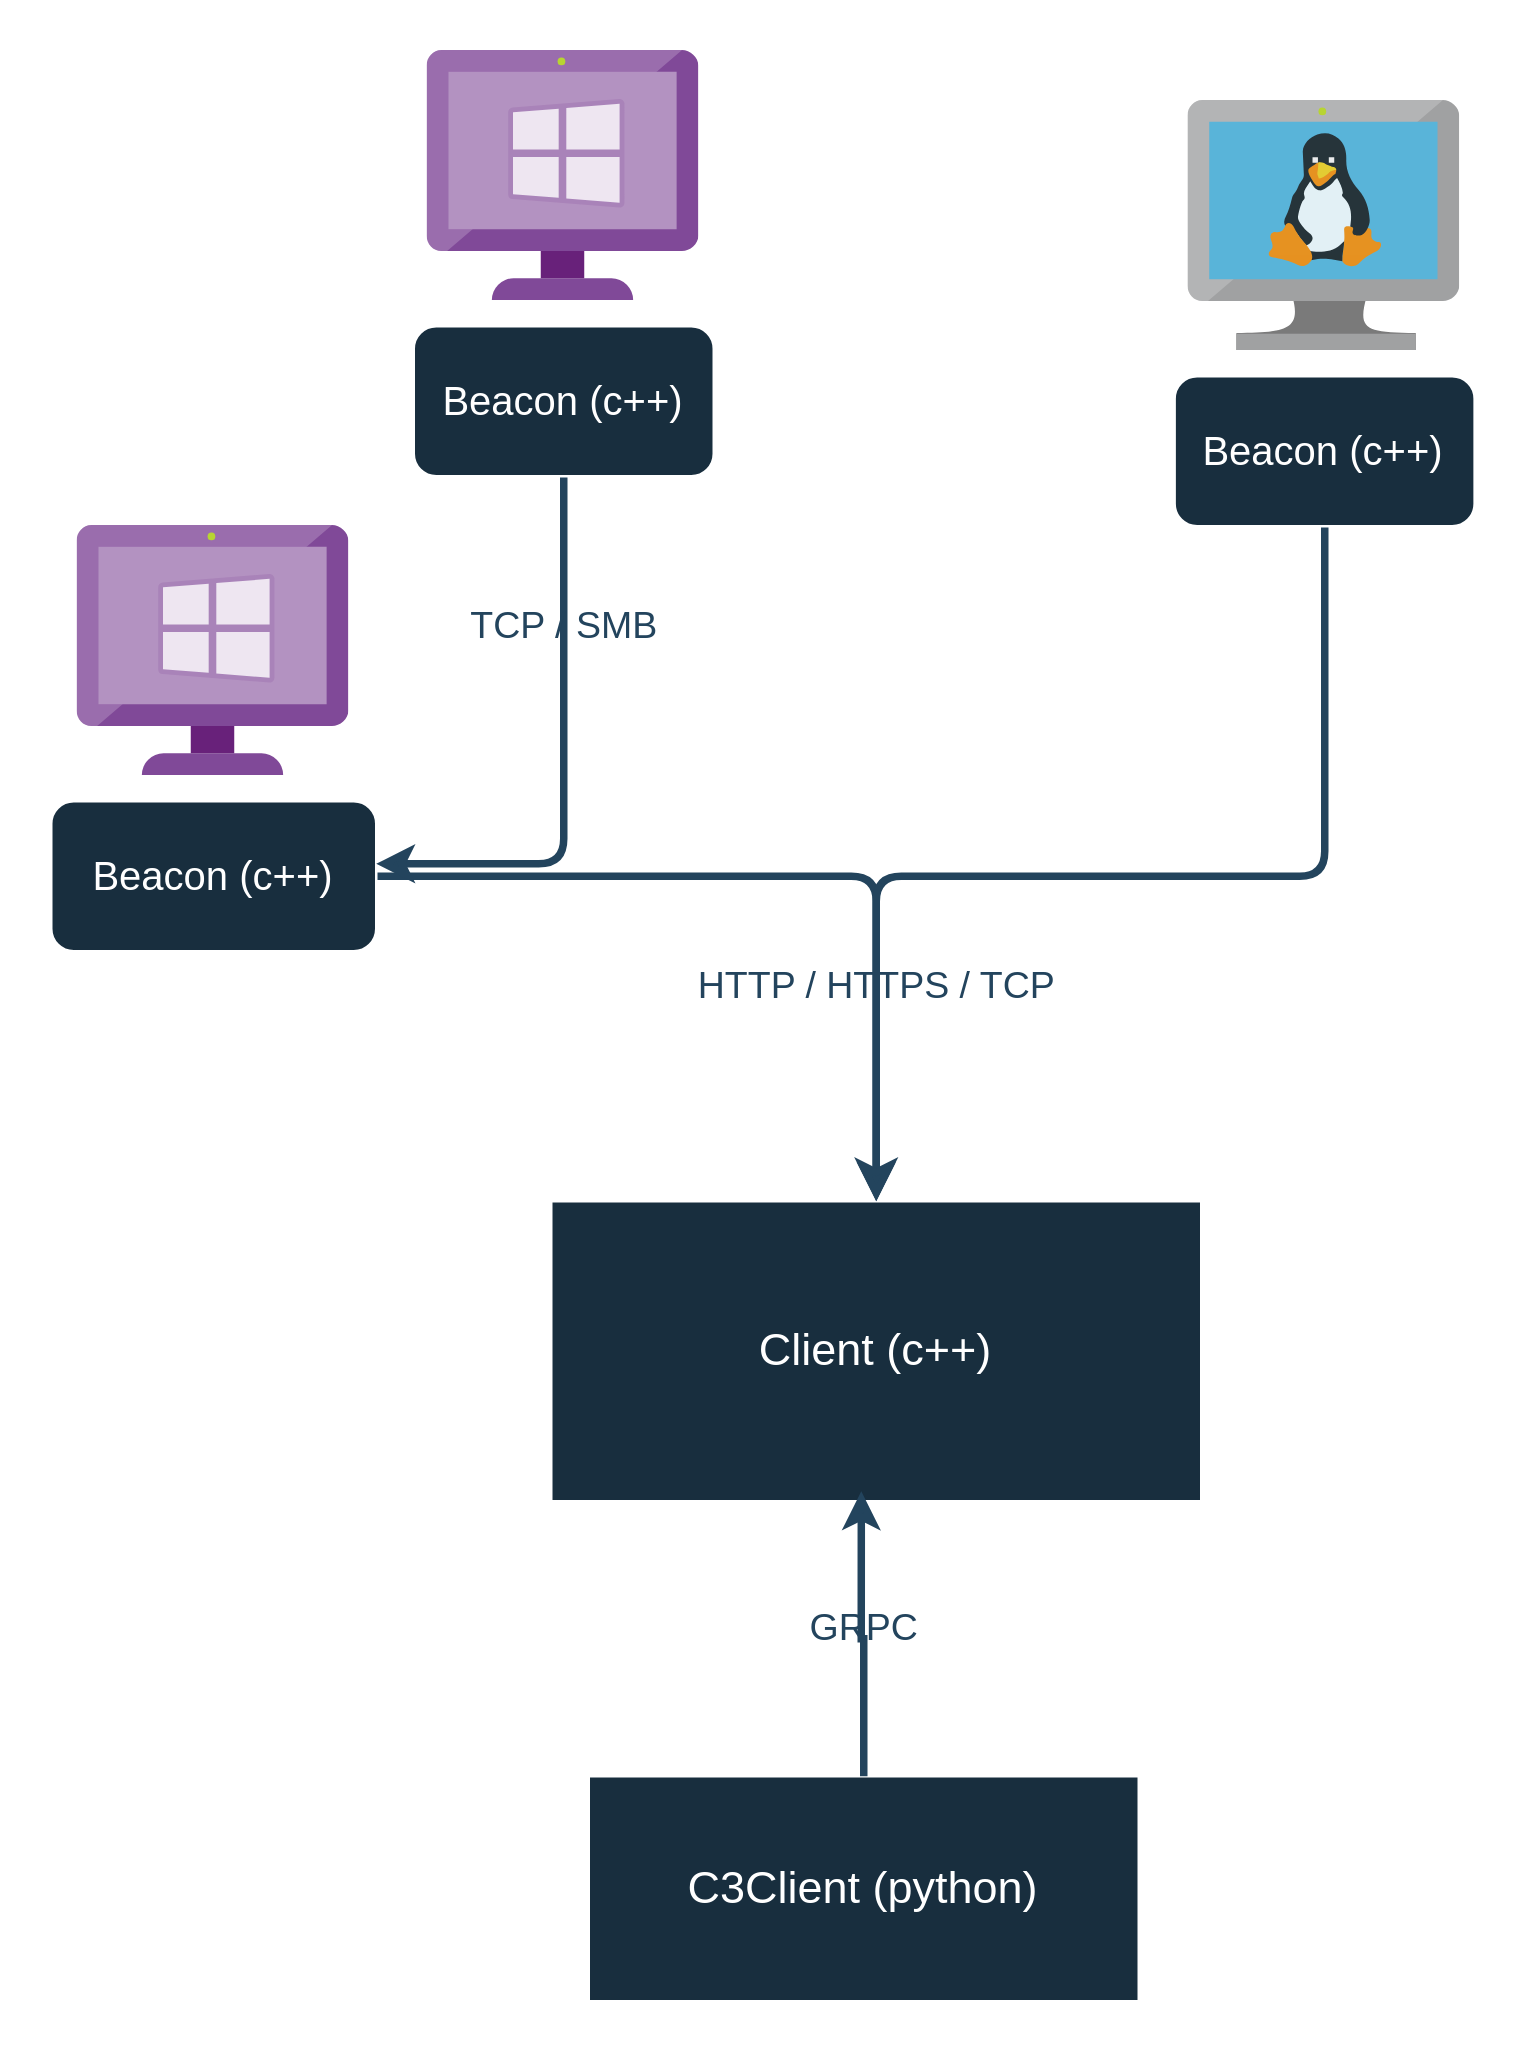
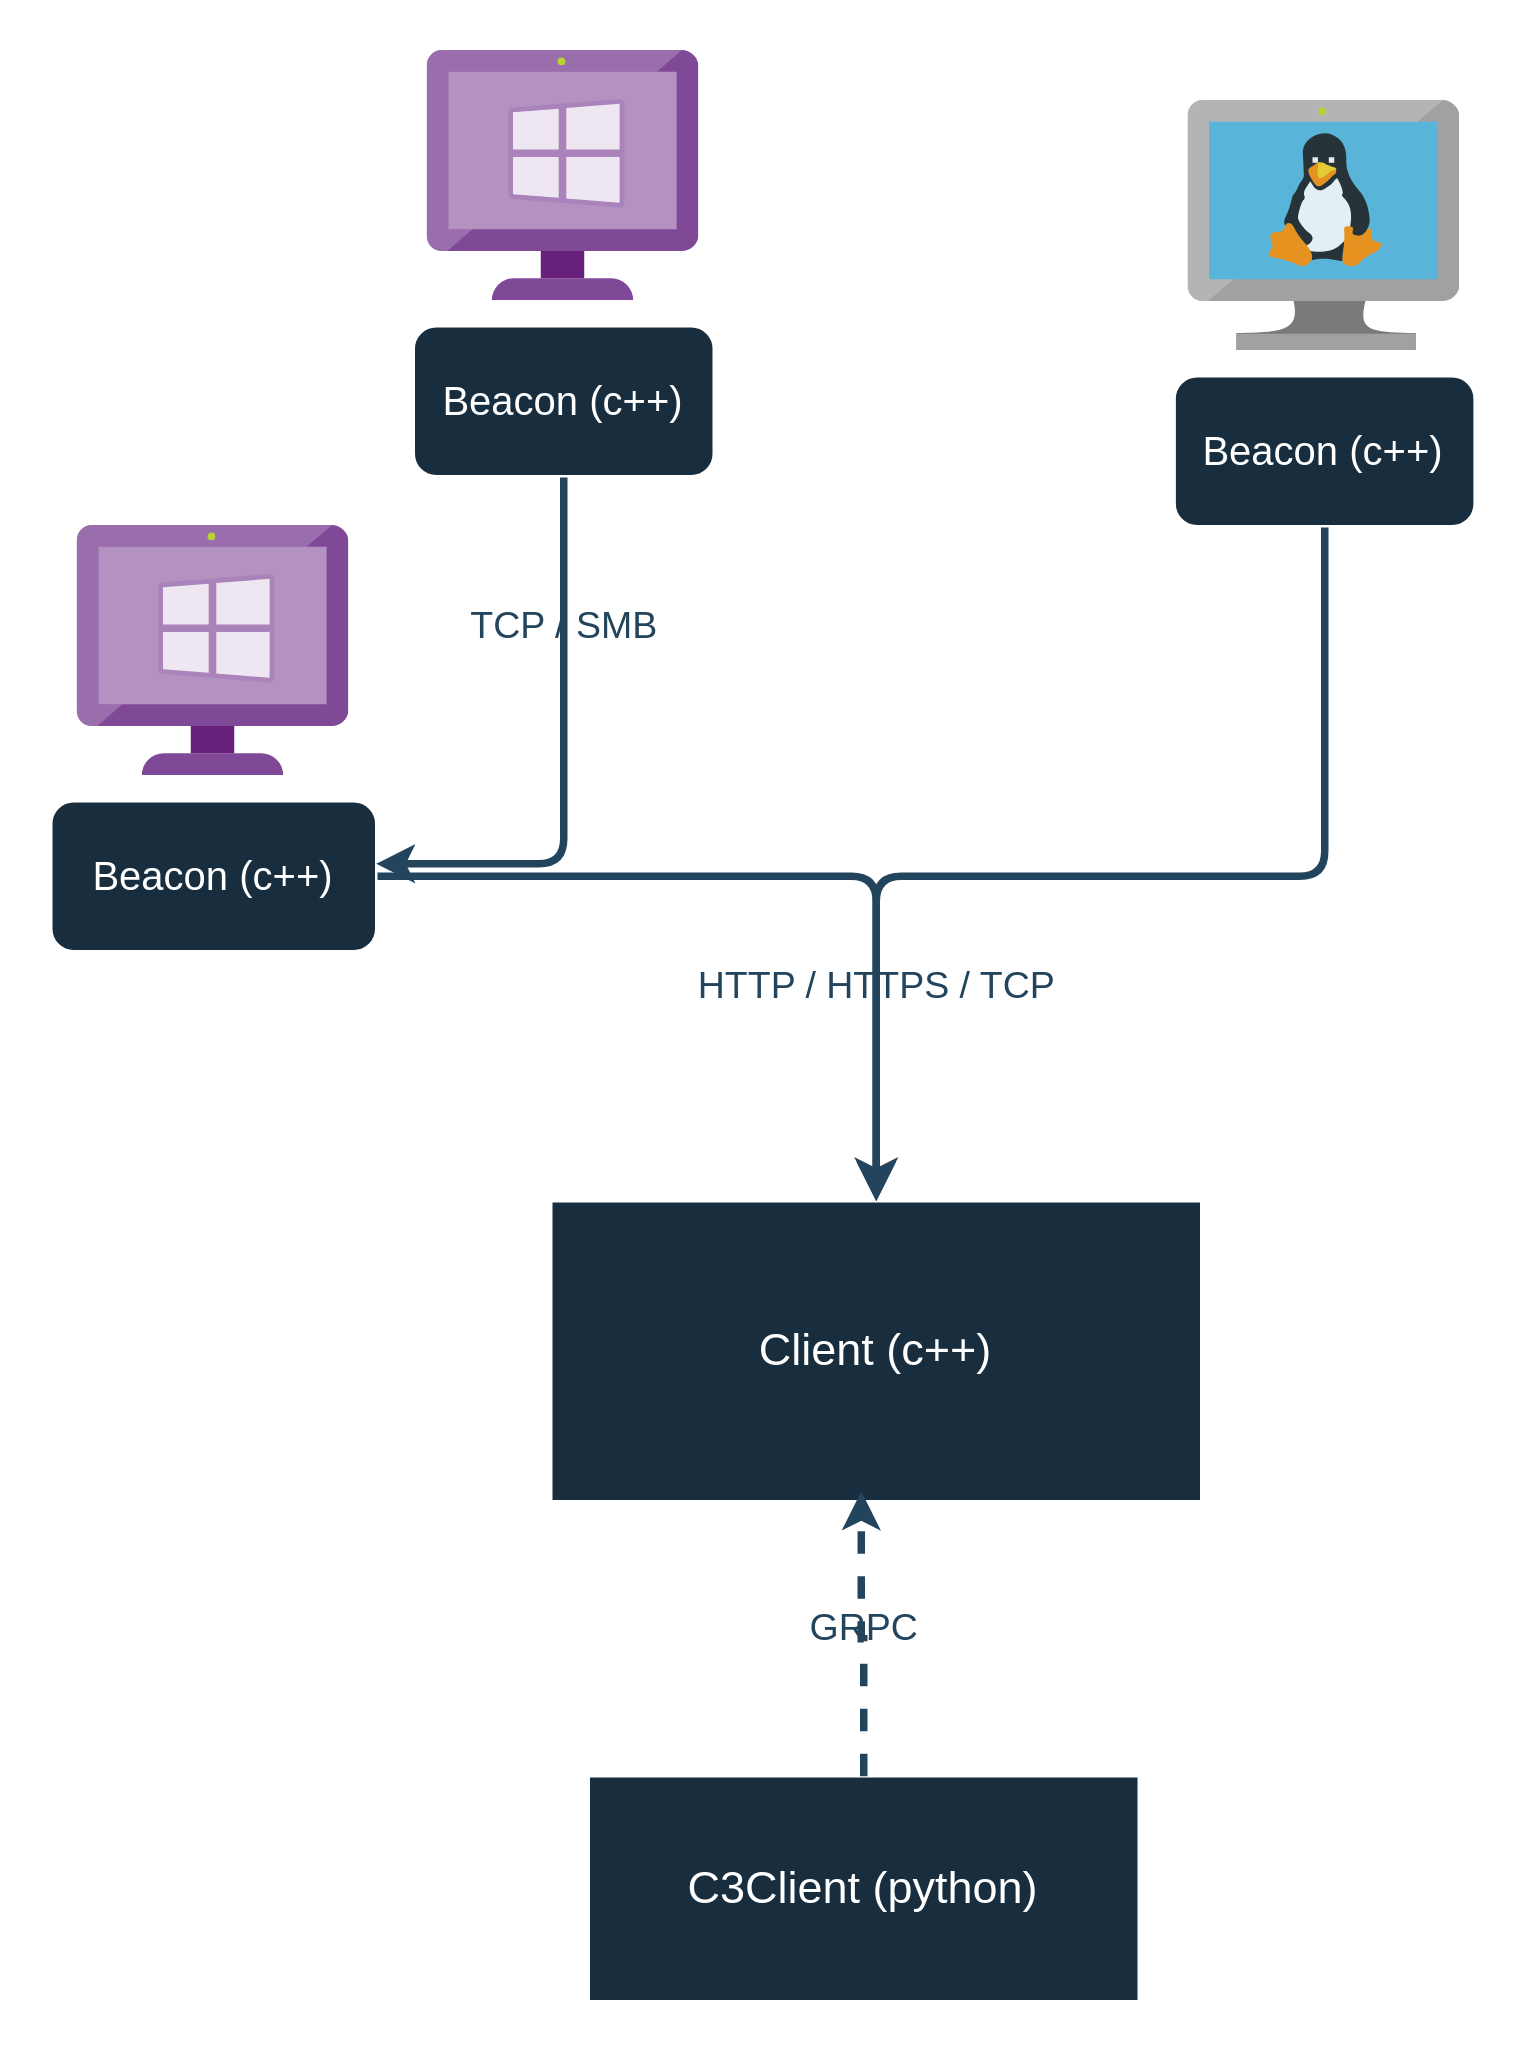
edge "C3Client (python)" -> "Client (c++)": style solid -> dashed
